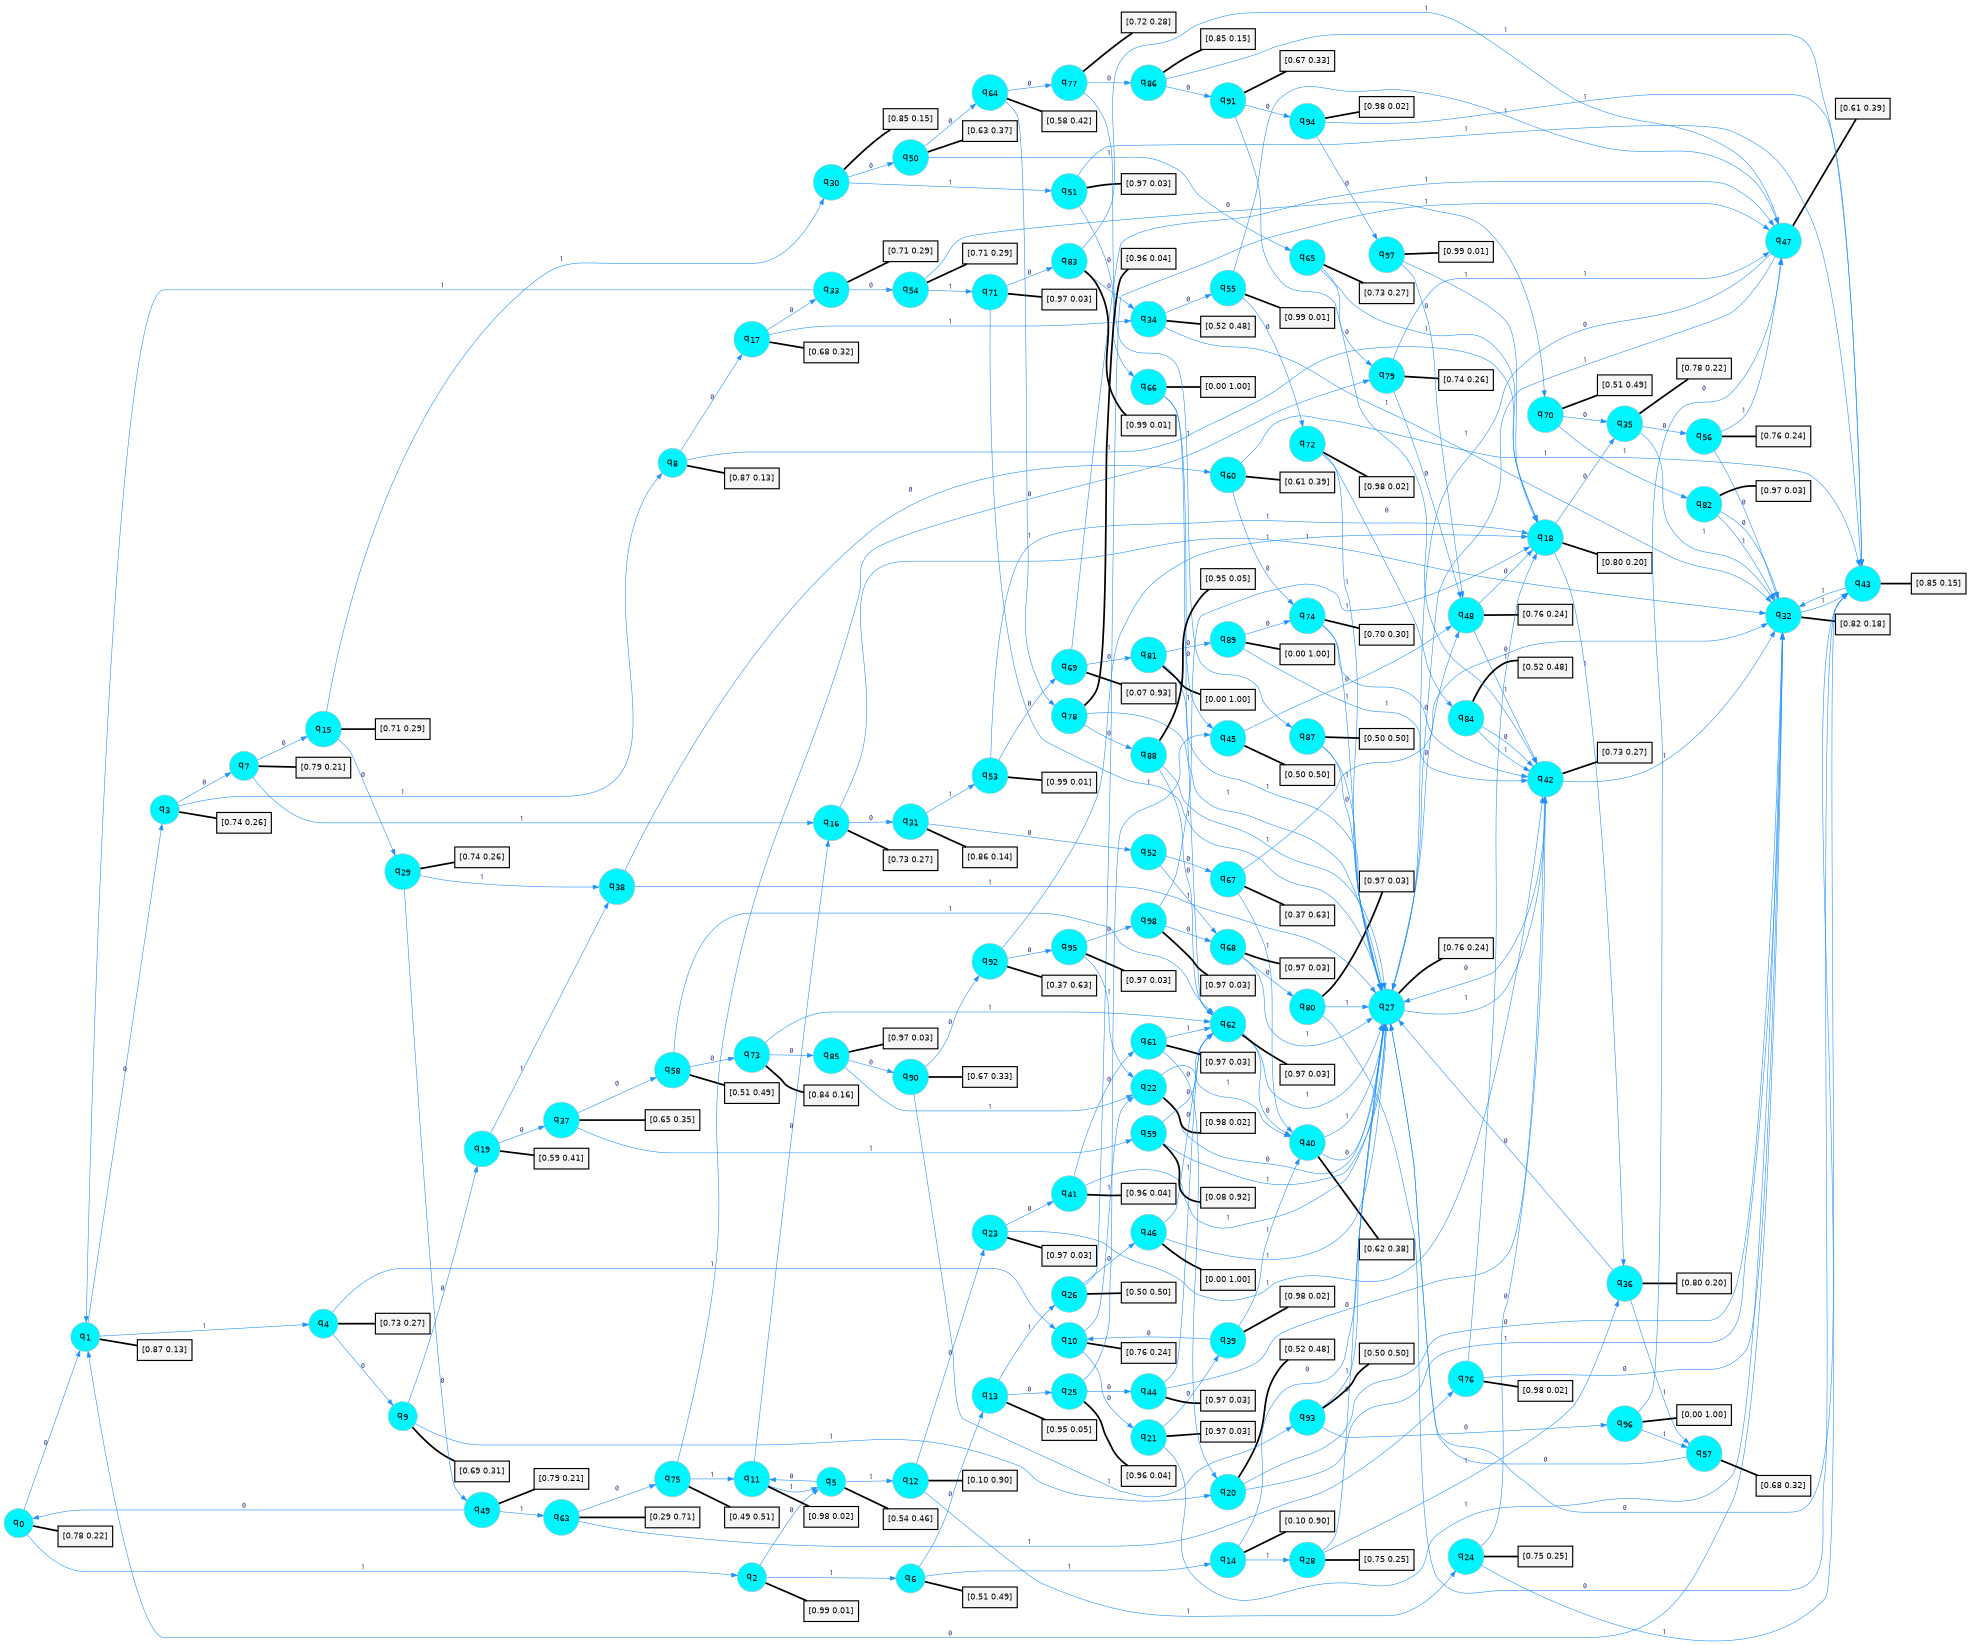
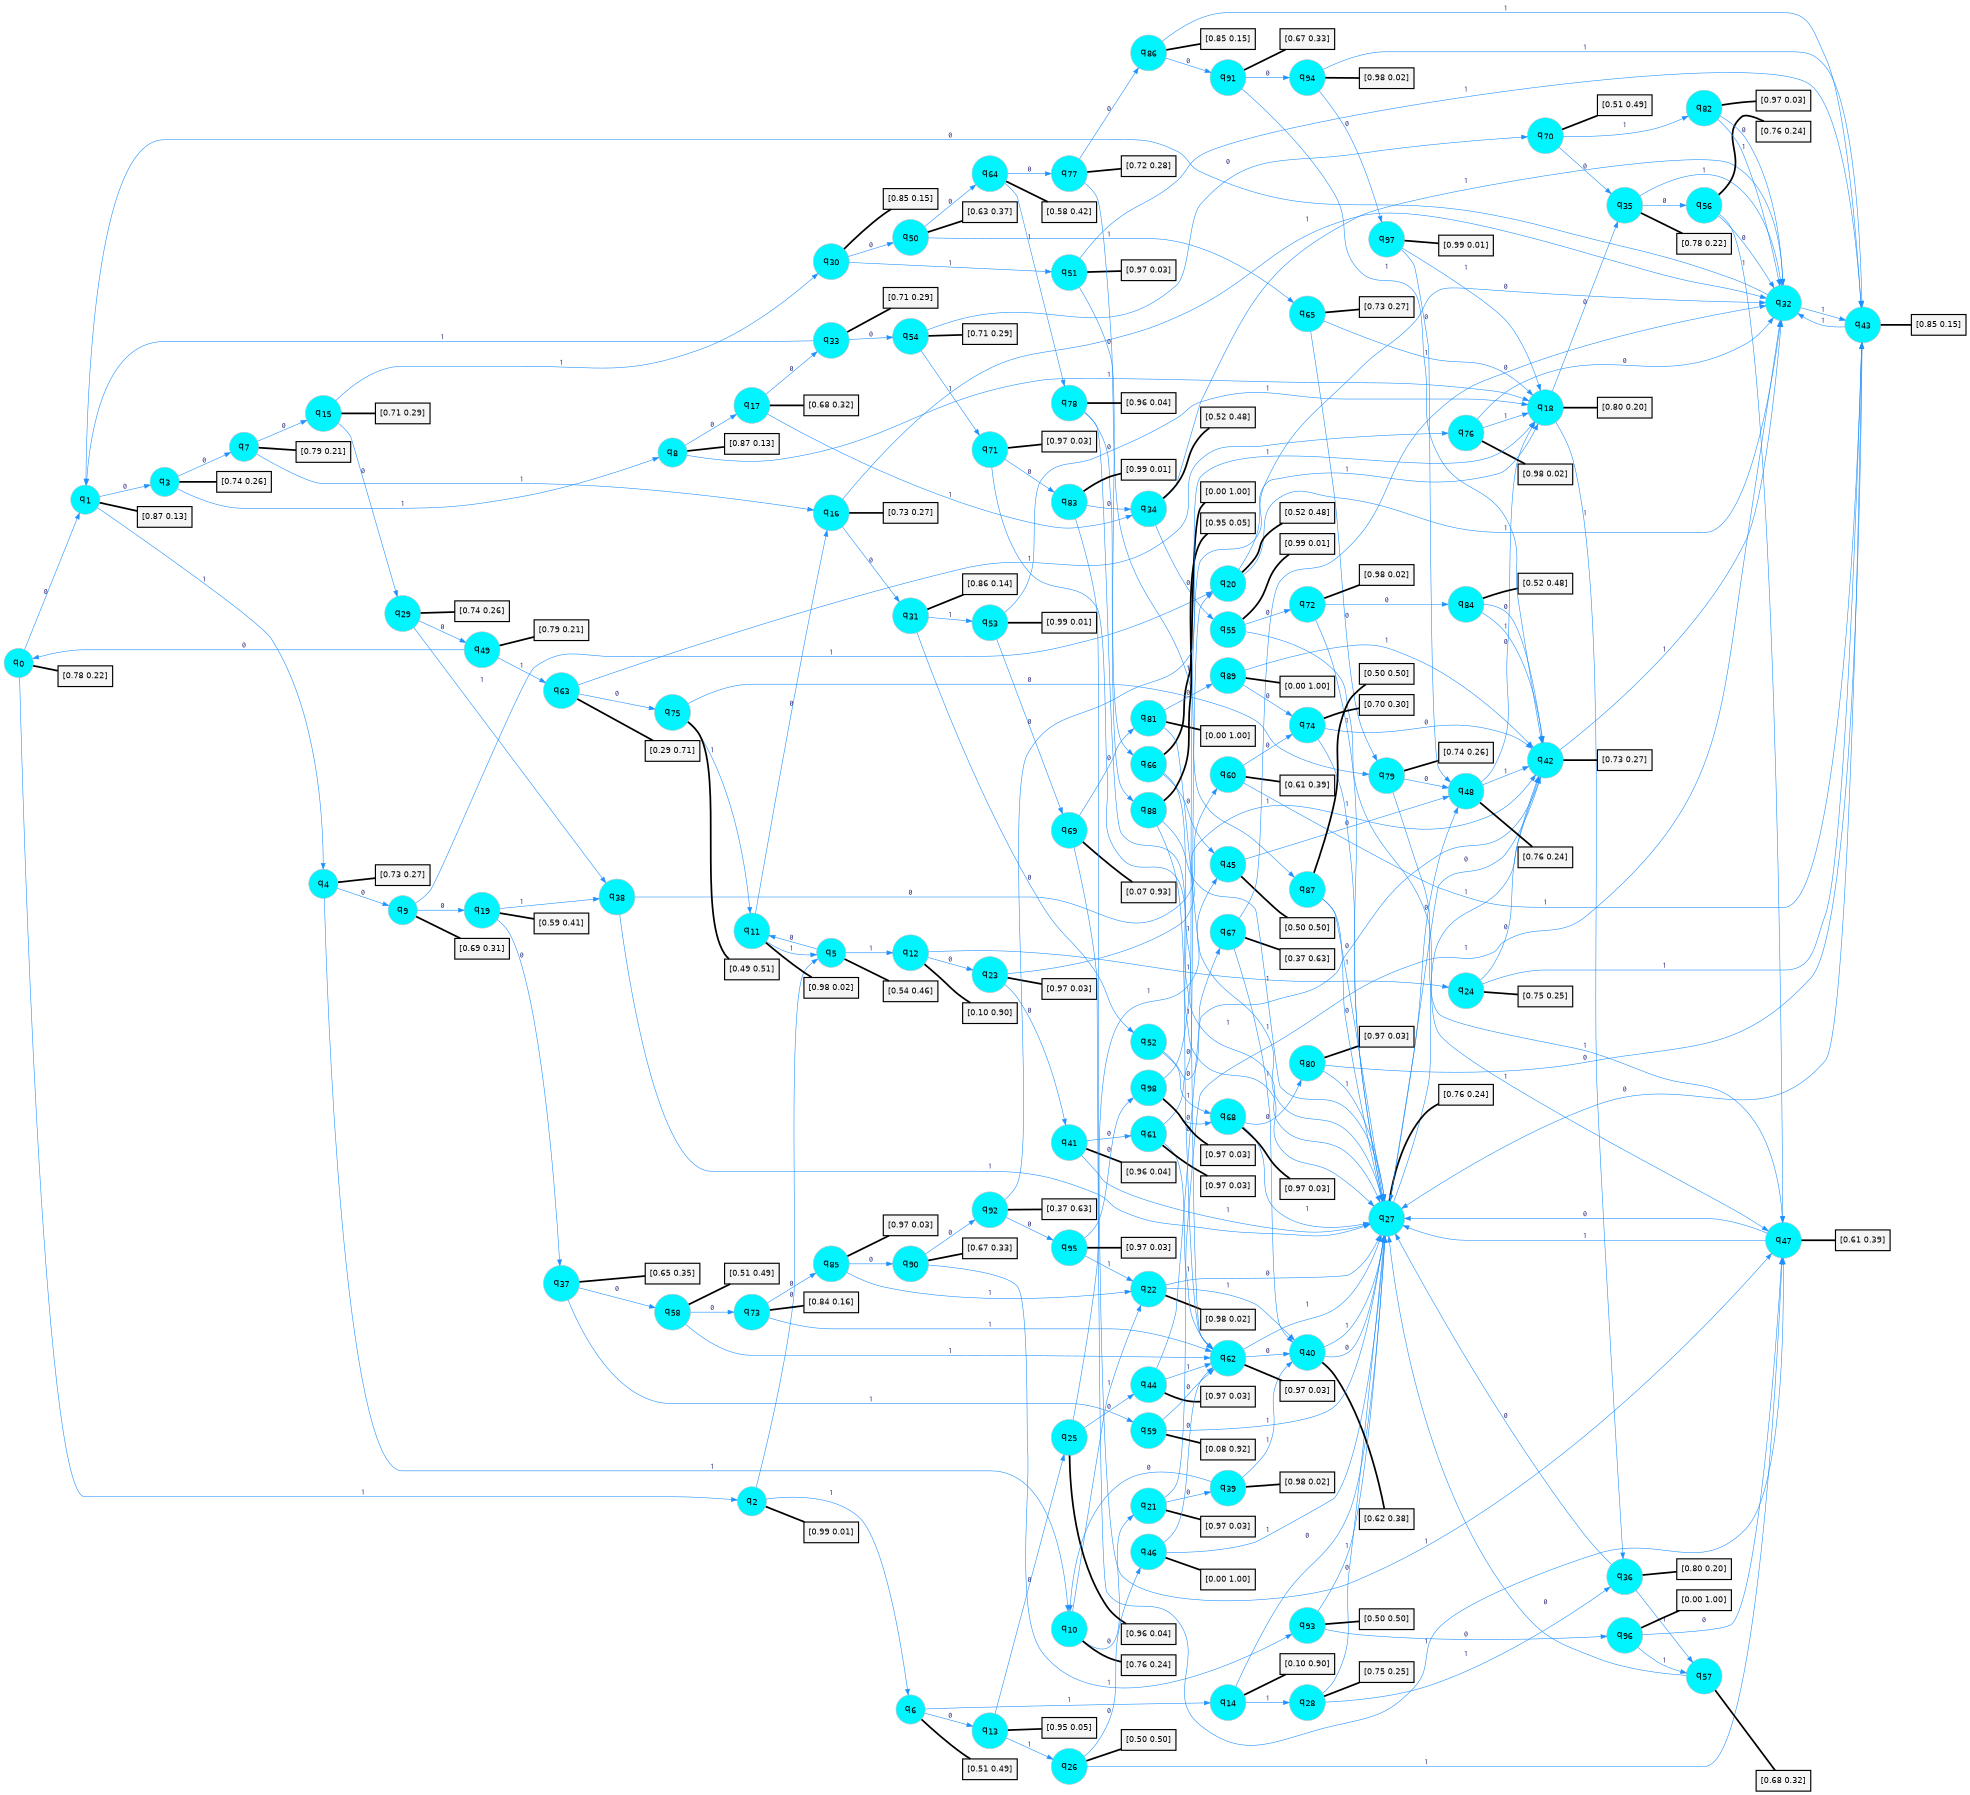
node "[0.82 0.18]": removed
